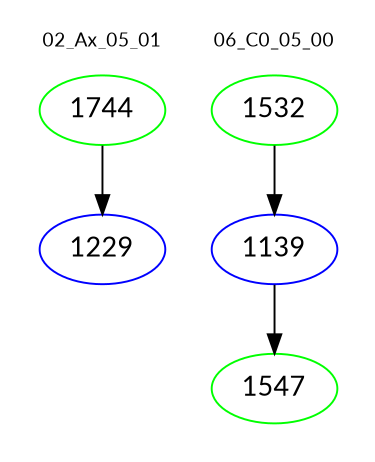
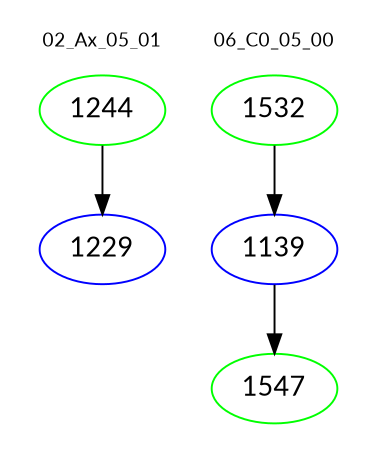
node "1744": label "1744" -> "1244"
